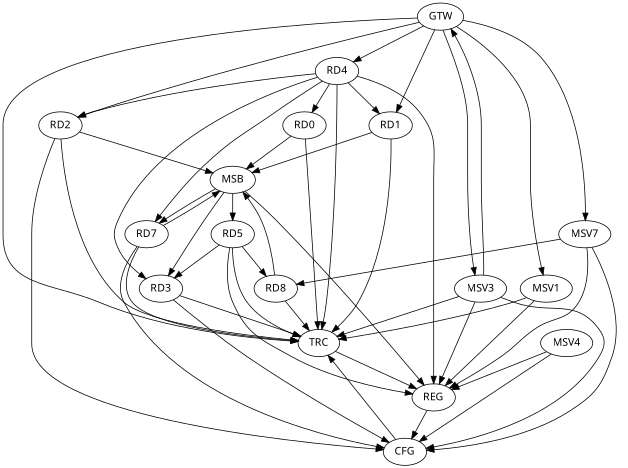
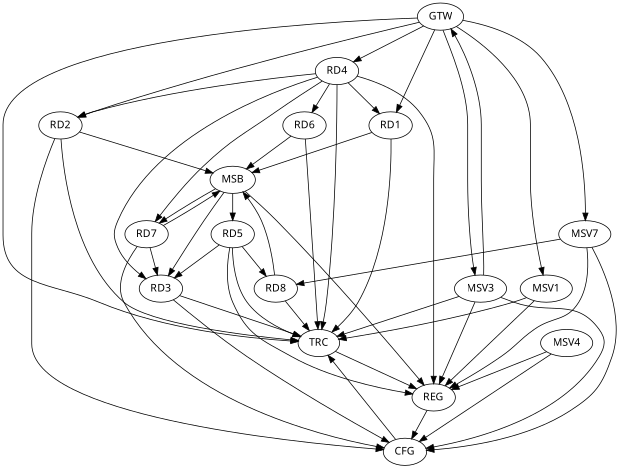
node "RD0": label "RD0" -> "RD6"
edge "RD7" -> "TRC": now "RD7" -> "RD3"
